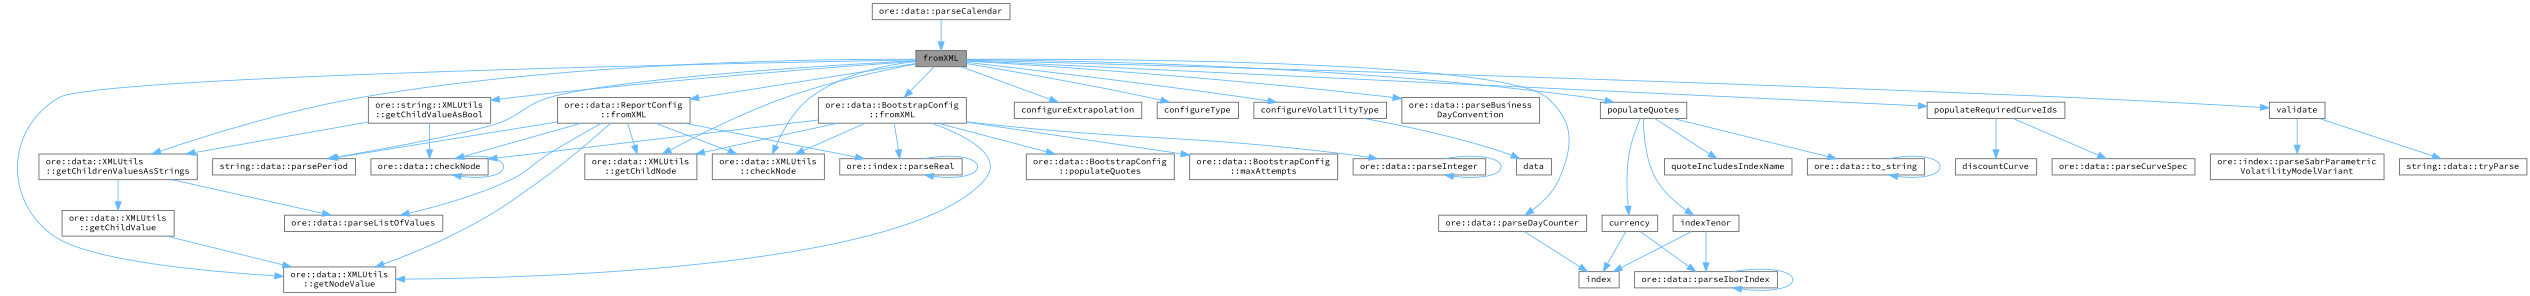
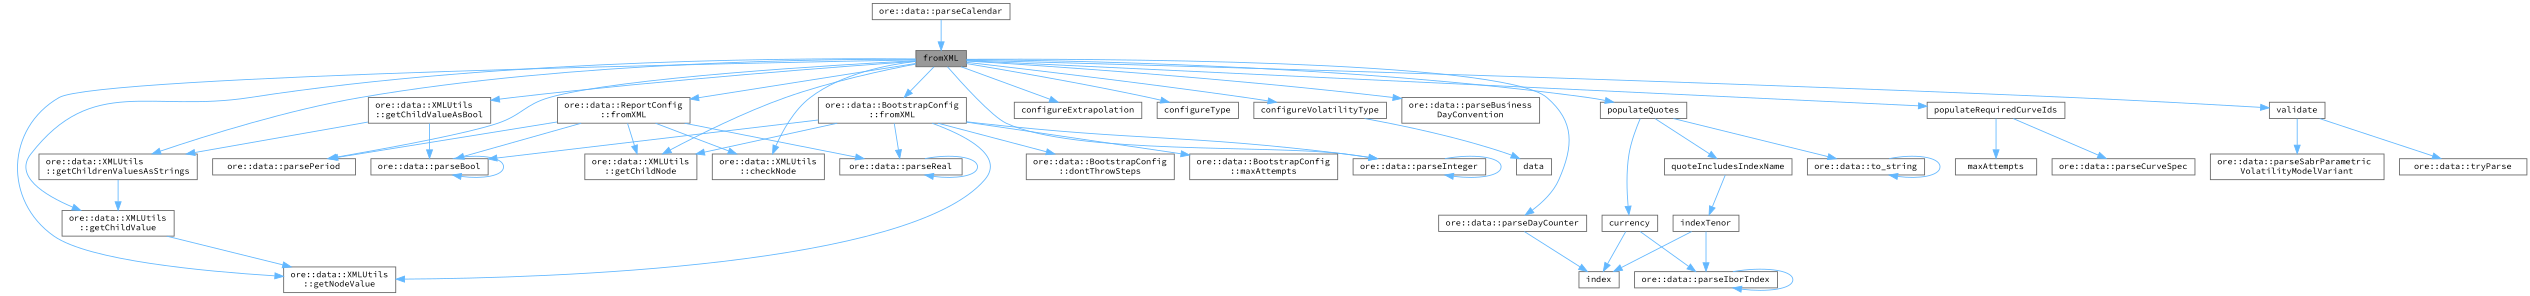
edge "fromXML" -> "ore::data::XMLUtils ::getChildValue": added
node "ore::string::XMLUtils ::getChildValueAsBool": label "ore::string::XMLUtils ::getChildValueAsBool" -> "ore::data::XMLUtils ::getChildValueAsBool"
edge "ore::data::BootstrapConfig ::fromXML" -> "ore::data::XMLUtils ::checkNode": removed
edge "fromXML" -> "ore::data::parseInteger": added
node "string::data::parsePeriod": label "string::data::parsePeriod" -> "ore::data::parsePeriod"
node "ore::data::checkNode": label "ore::data::checkNode" -> "ore::data::parseBool"
node "ore::index::parseReal": label "ore::index::parseReal" -> "ore::data::parseReal"
node "ore::data::BootstrapConfig ::populateQuotes": label "ore::data::BootstrapConfig ::populateQuotes" -> "ore::data::BootstrapConfig ::dontThrowSteps"
node "discountCurve": label "discountCurve" -> "maxAttempts"
node "ore::index::parseSabrParametric VolatilityModelVariant": label "ore::index::parseSabrParametric VolatilityModelVariant" -> "ore::data::parseSabrParametric VolatilityModelVariant"
node "string::data::tryParse": label "string::data::tryParse" -> "ore::data::tryParse"
edge "populateQuotes" -> "indexTenor": now "quoteIncludesIndexName" -> "indexTenor"
edge "ore::data::ReportConfig ::fromXML" -> "ore::data::XMLUtils ::getNodeValue": removed
node "ore::data::parseListOfValues": removed
